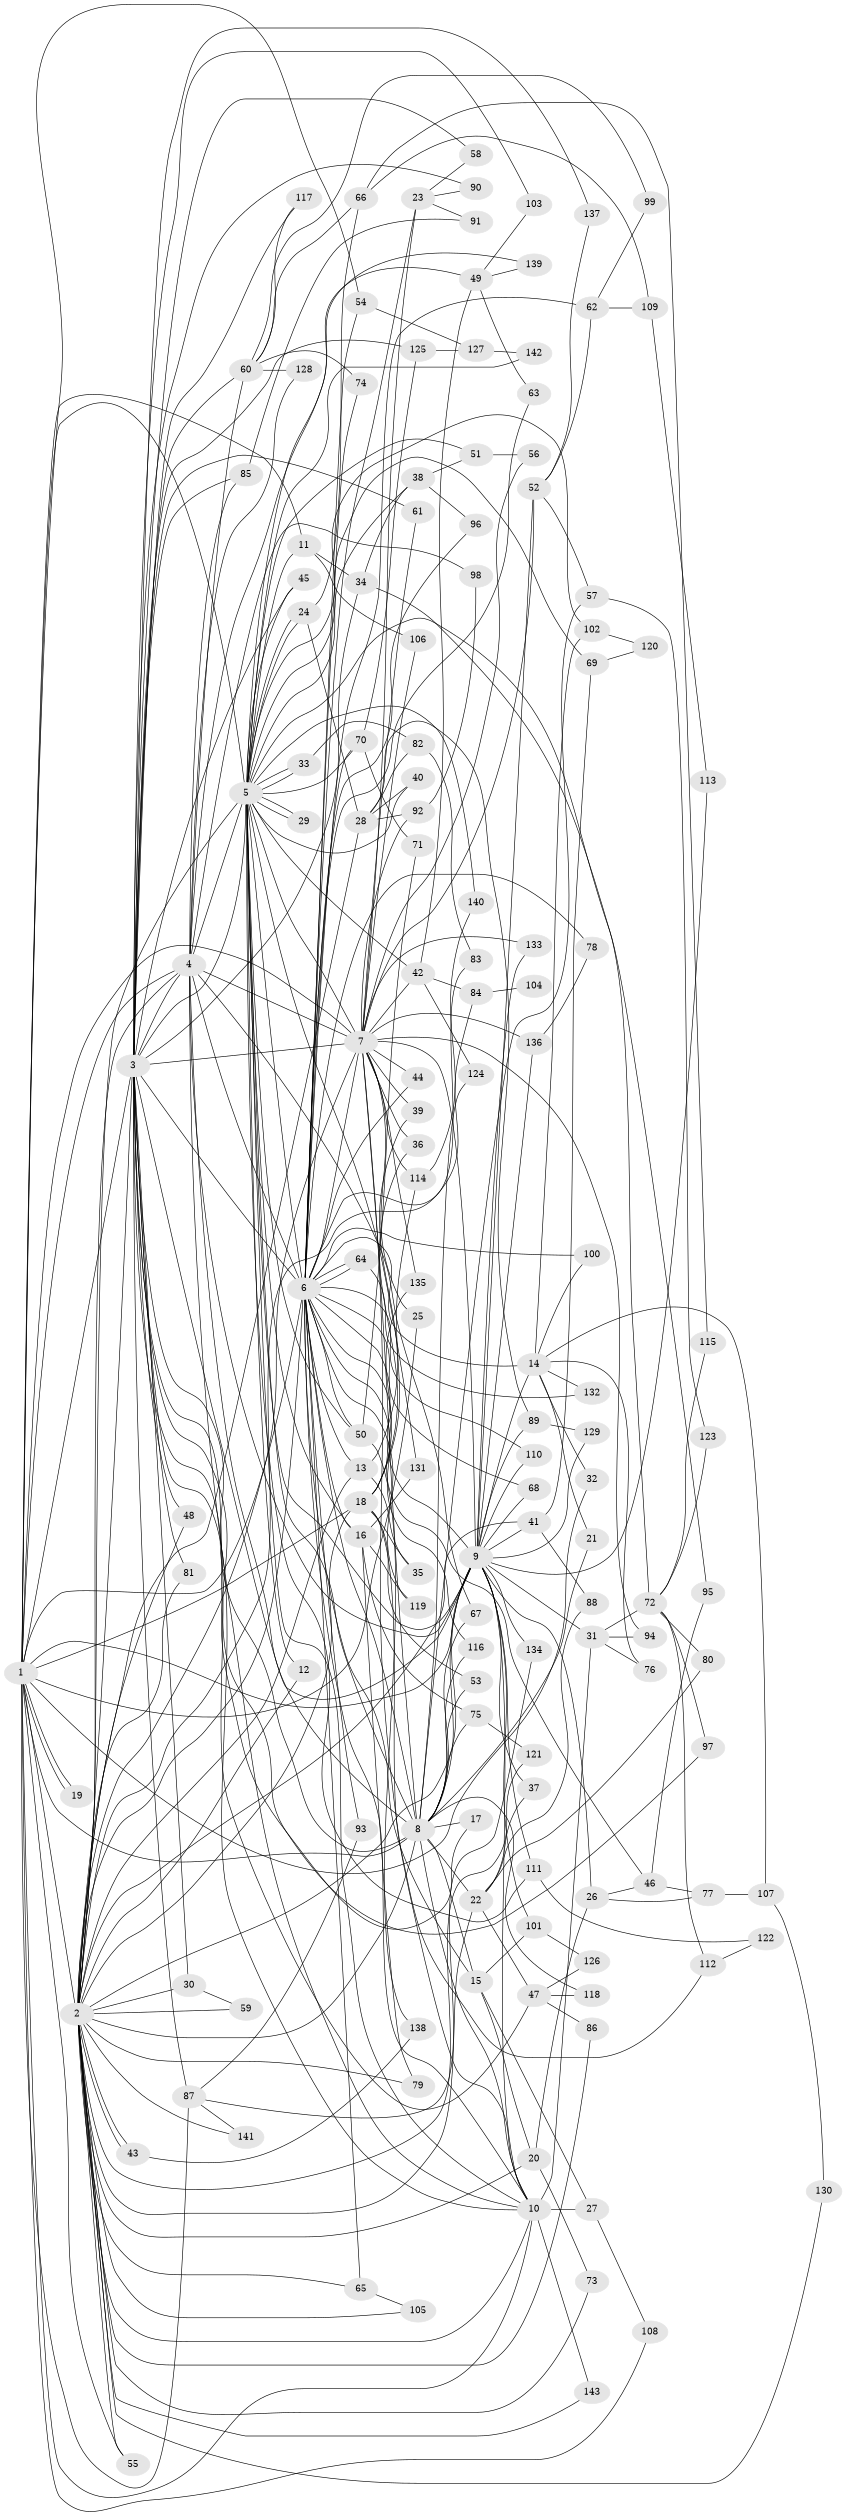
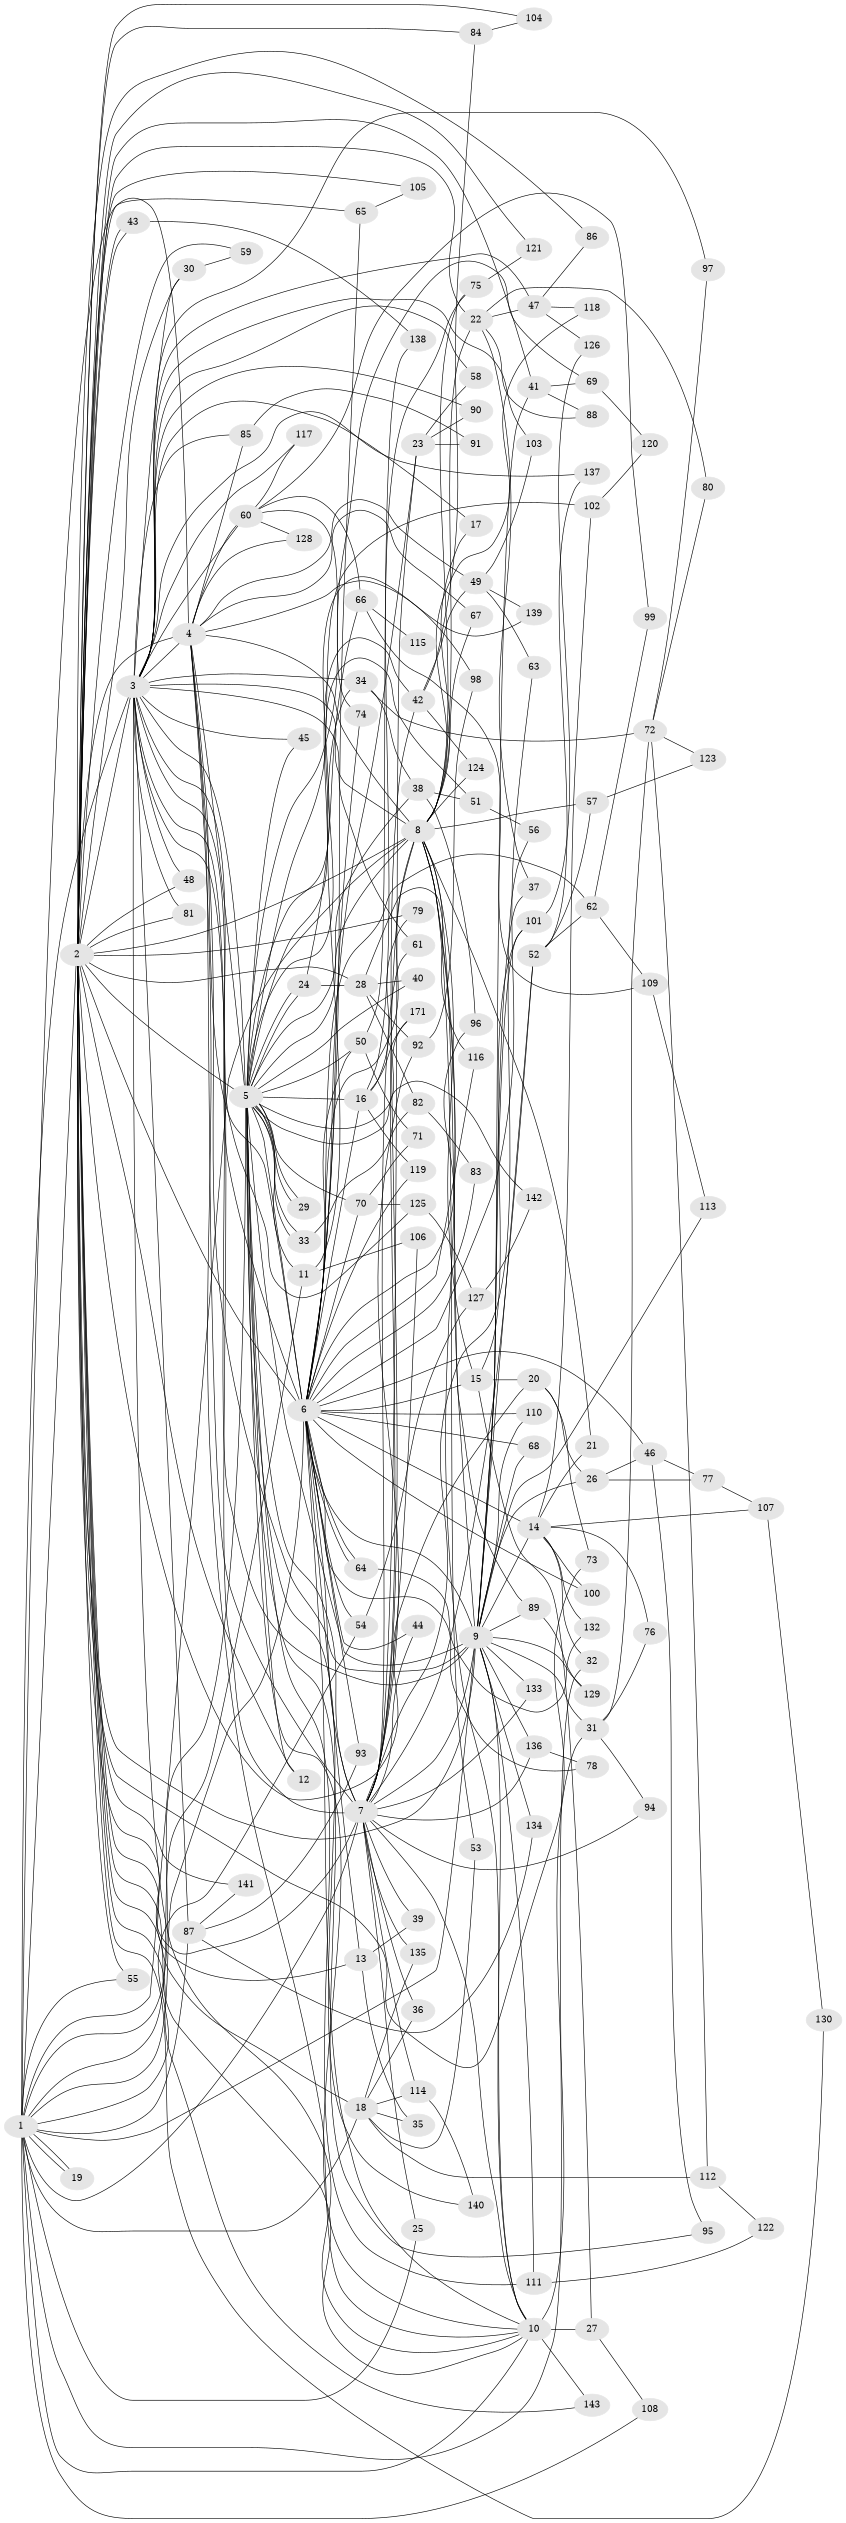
edge "104" -- "2": added
node "131": label "131" -> "171"
edge "115" -- "72": removed
